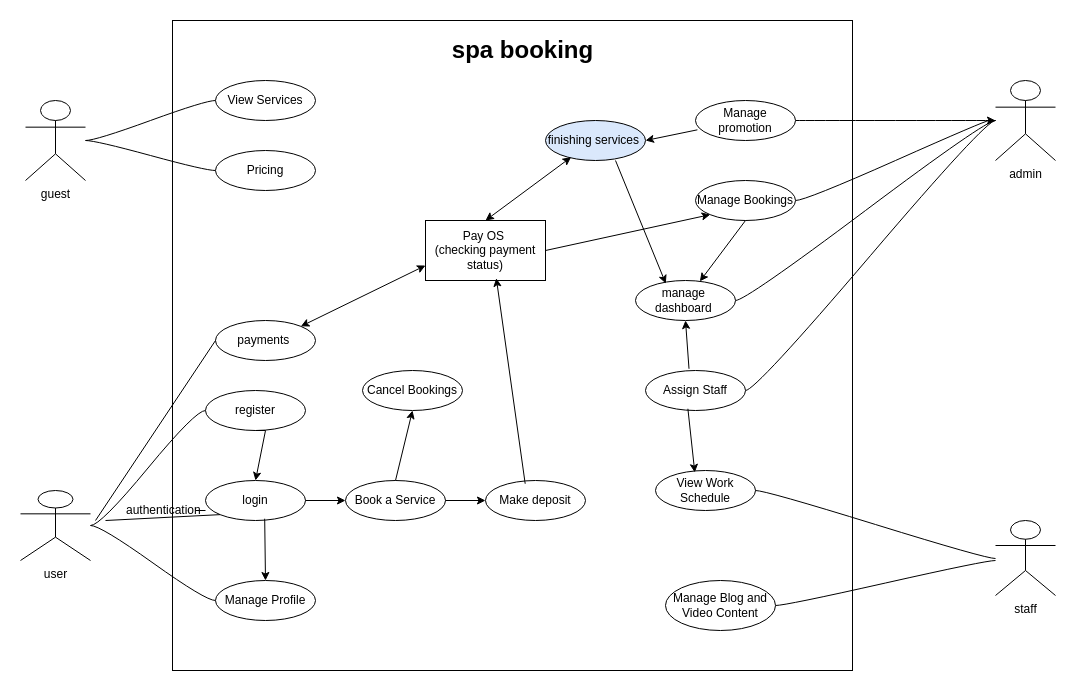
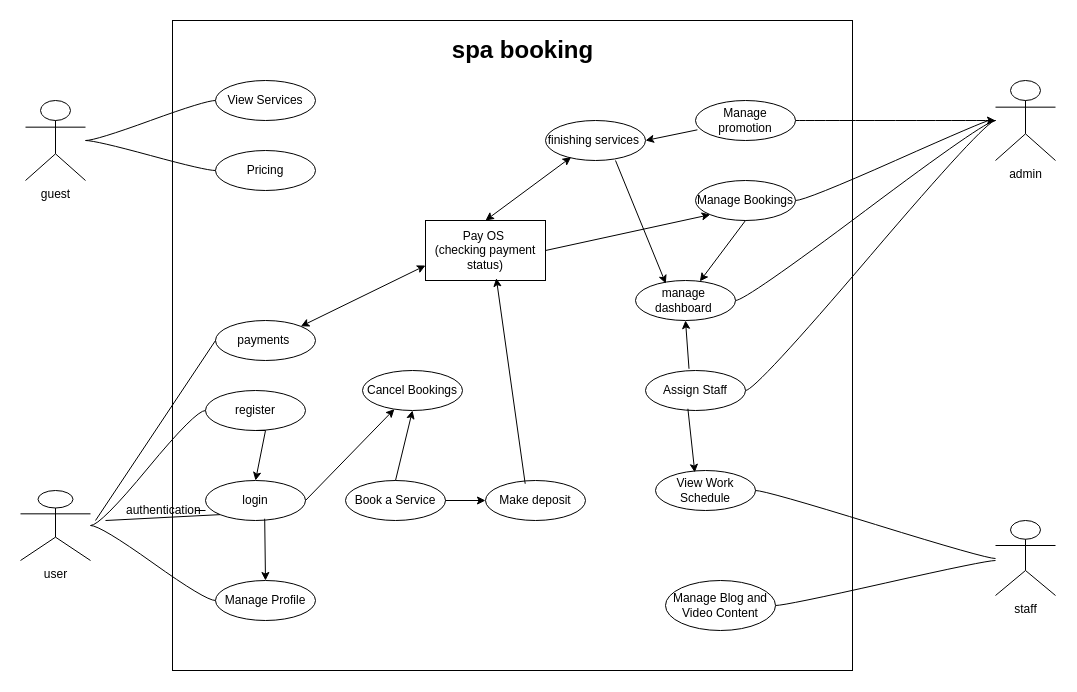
node "finishing services": fillcolor #dae8fc -> #ffffff
edge "login" -> "Book a Service": now "login" -> "Cancel Bookings"
